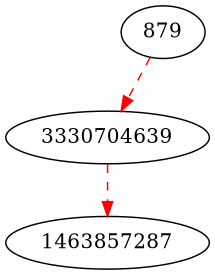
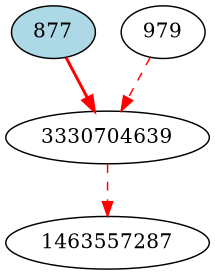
node "877": added
node "879": label "879" -> "979"
node "1463857287": label "1463857287" -> "1463557287"
